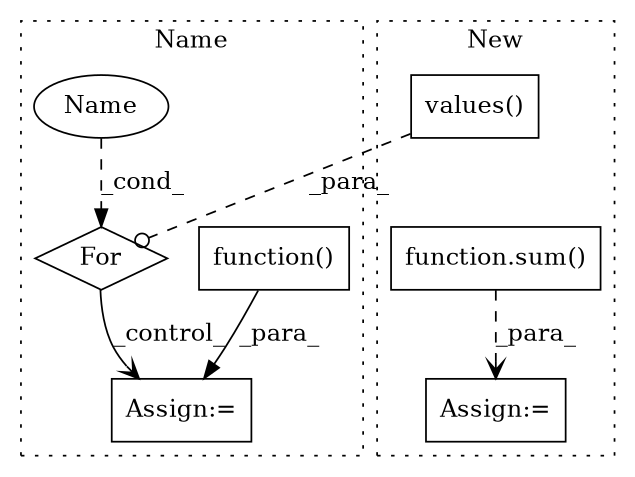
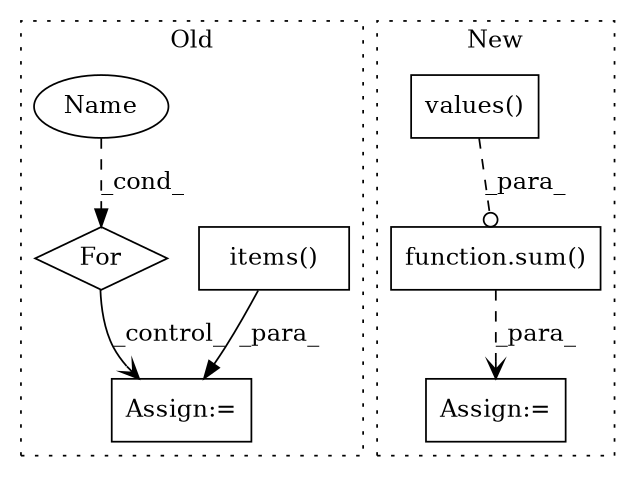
cluster "Name": label "Name" -> "Old"
edge "values()" -> "For": now "values()" -> "function.sum()"
node "function()": label "function()" -> "items()"
